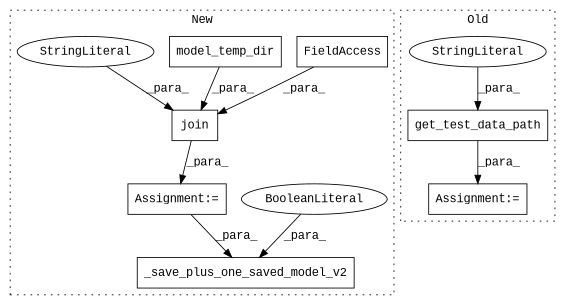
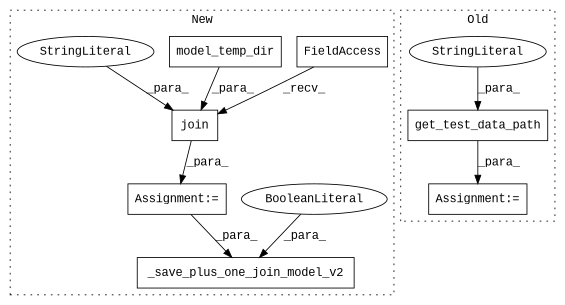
edge "FieldAccess" -> "join": label "_para_" -> "_recv_"
node "_save_plus_one_saved_model_v2": label "_save_plus_one_saved_model_v2" -> "_save_plus_one_join_model_v2"
